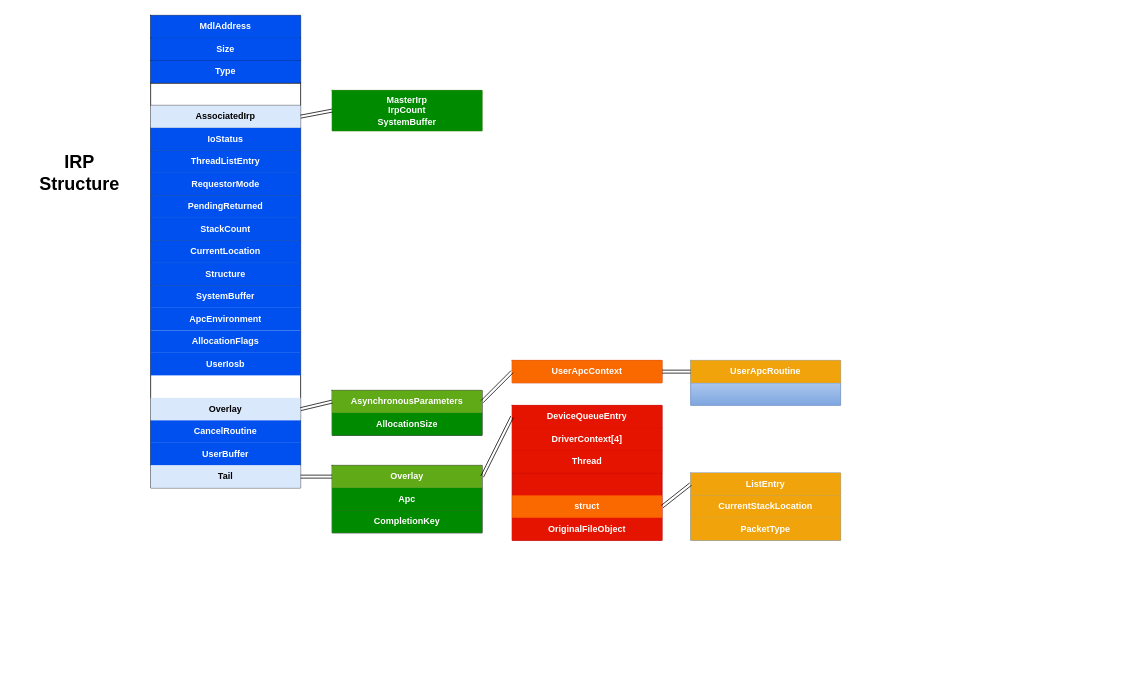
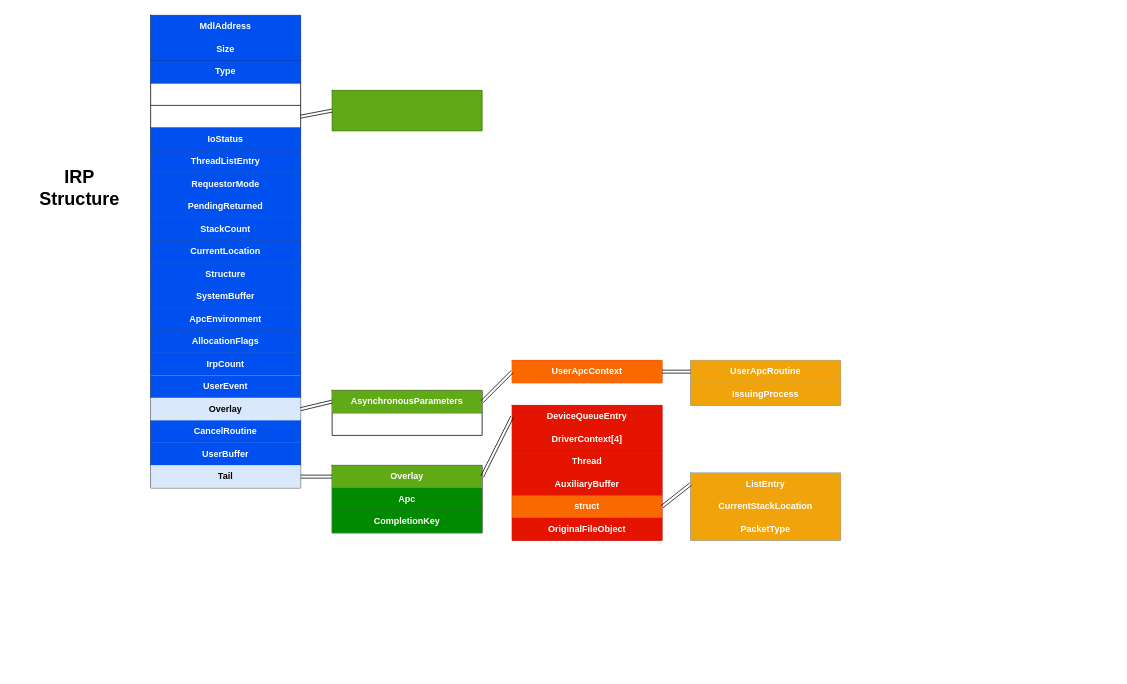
node "MasterIrp IrpCount SystemBuffer": removed
node "AssociatedIrp": removed
node "IRP Structure": moved (79, 173) -> (79, 188)
node "UserIosb": label "UserIosb" -> "IrpCount"
node "UserEvent": added
node "IssuingProcess": added
node "AllocationSize": removed
node "AuxiliaryBuffer": added
